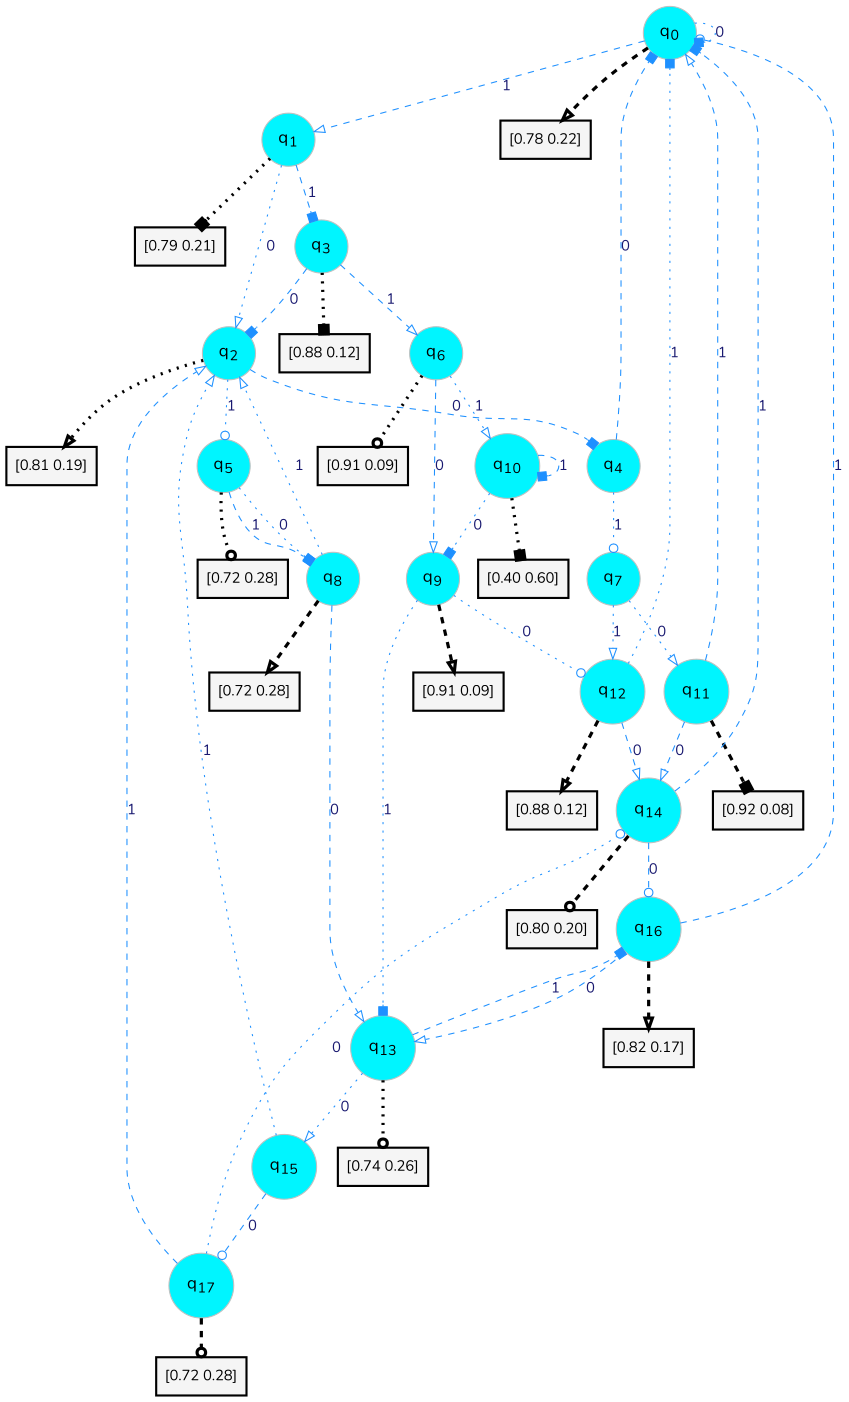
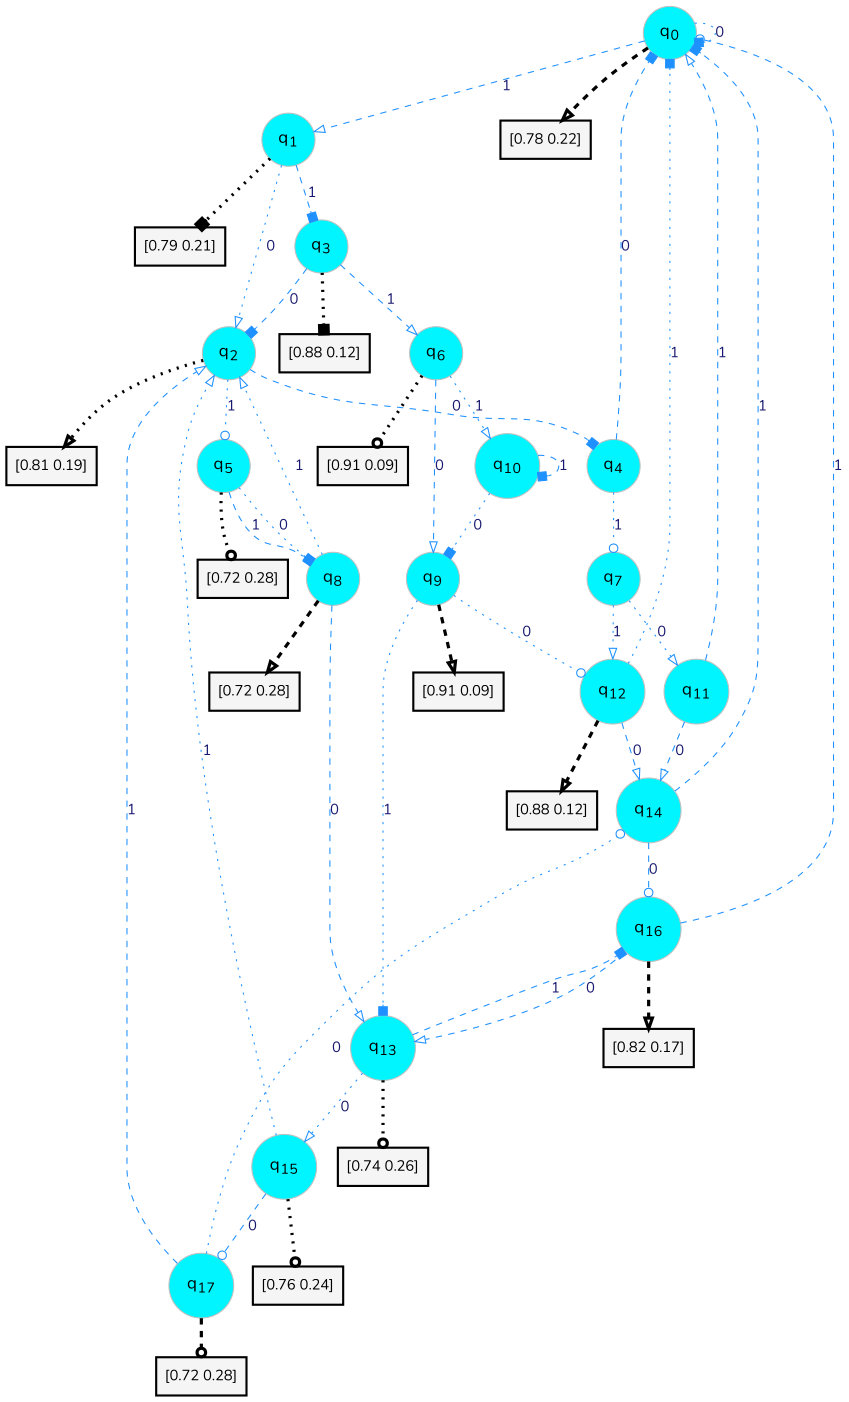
node "[0.40 0.60]": removed
node "[0.92 0.08]": removed
node "[0.80 0.20]": removed
node "[0.76 0.24]": added
